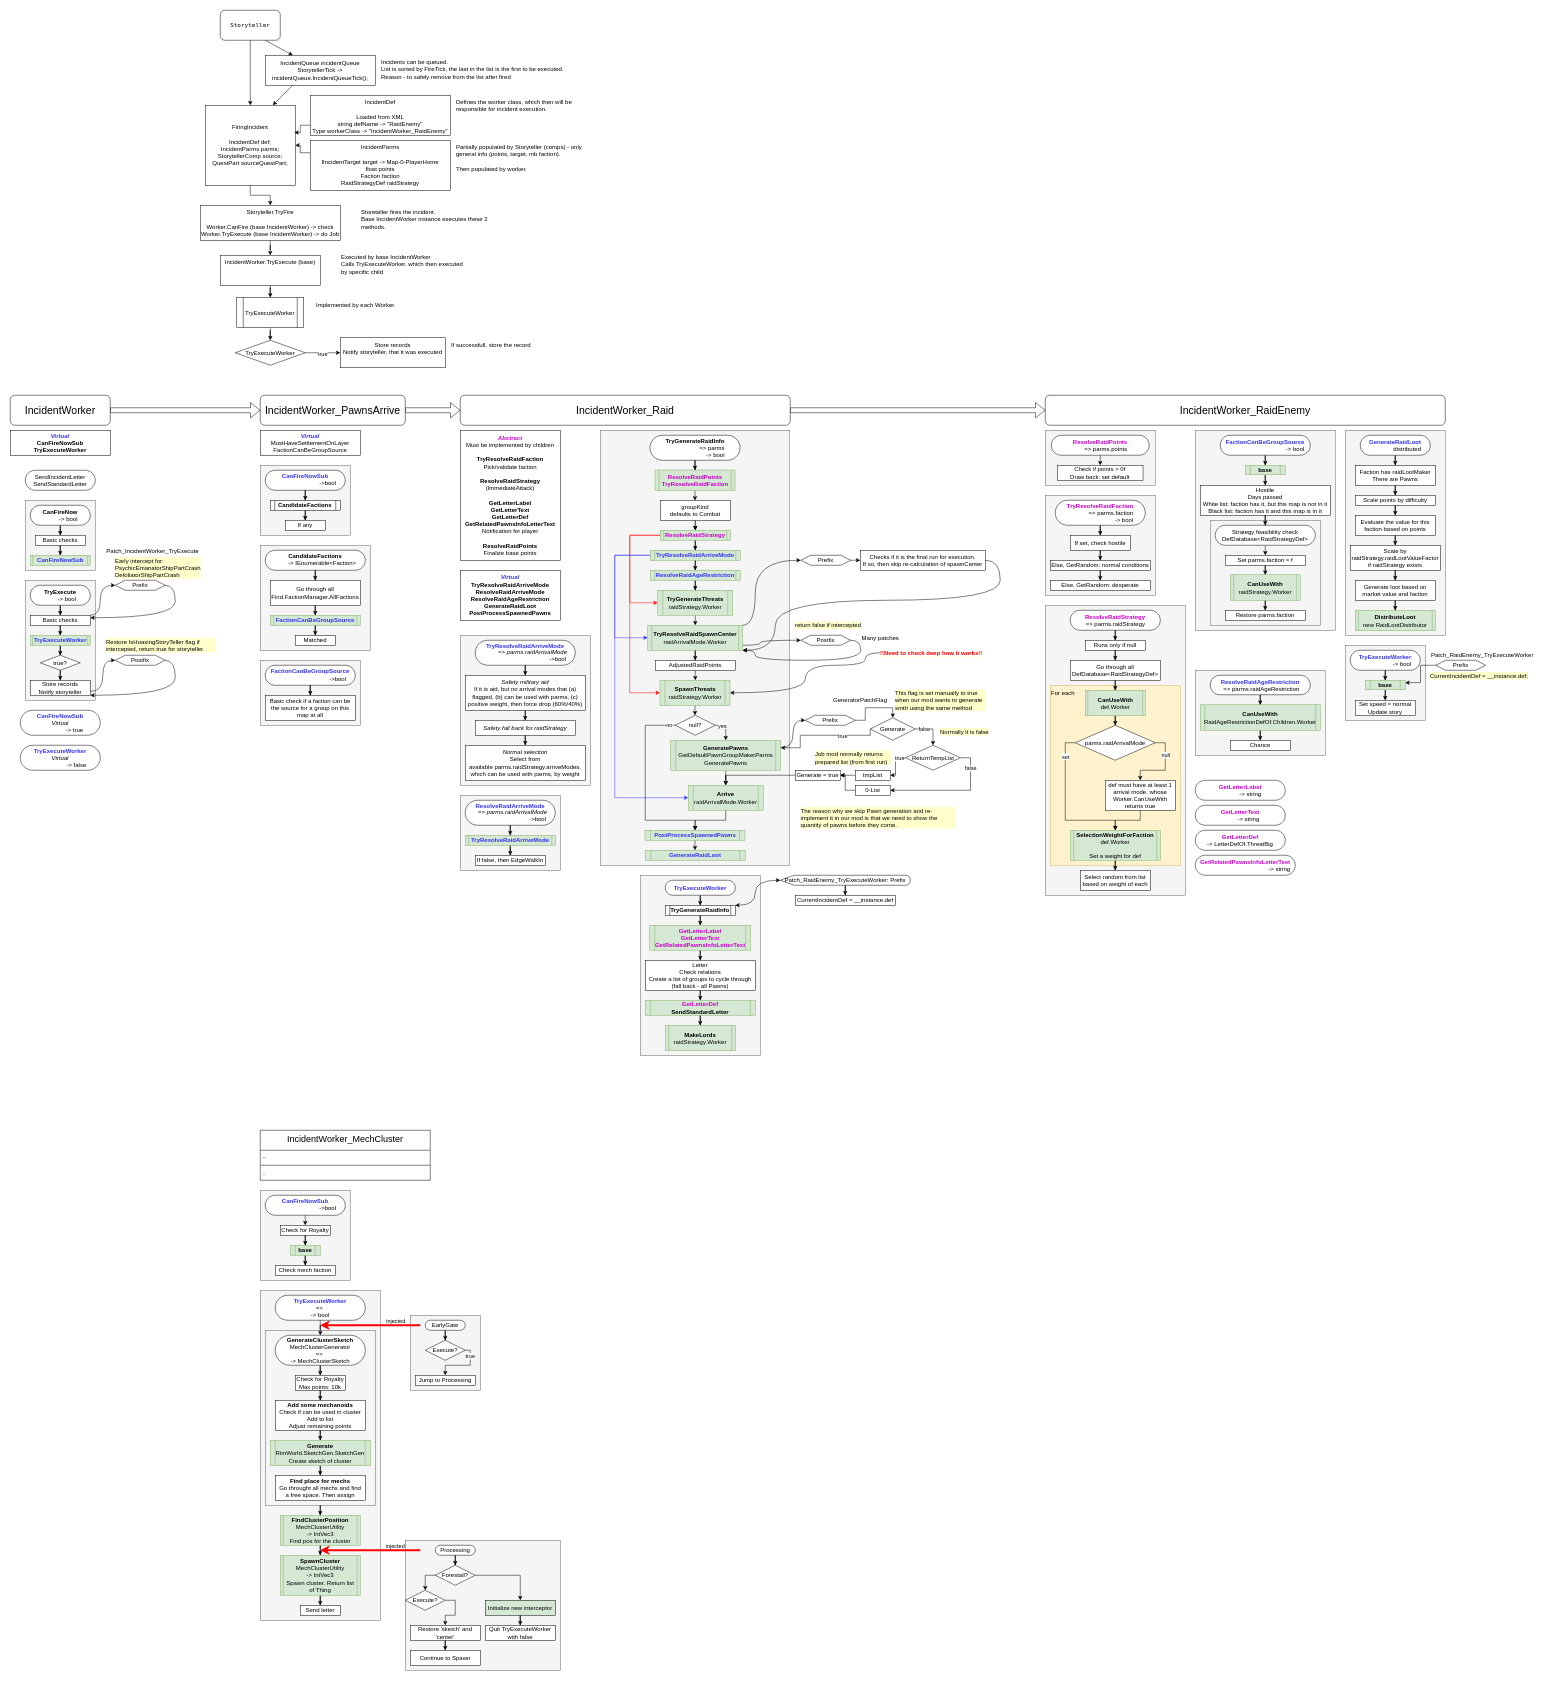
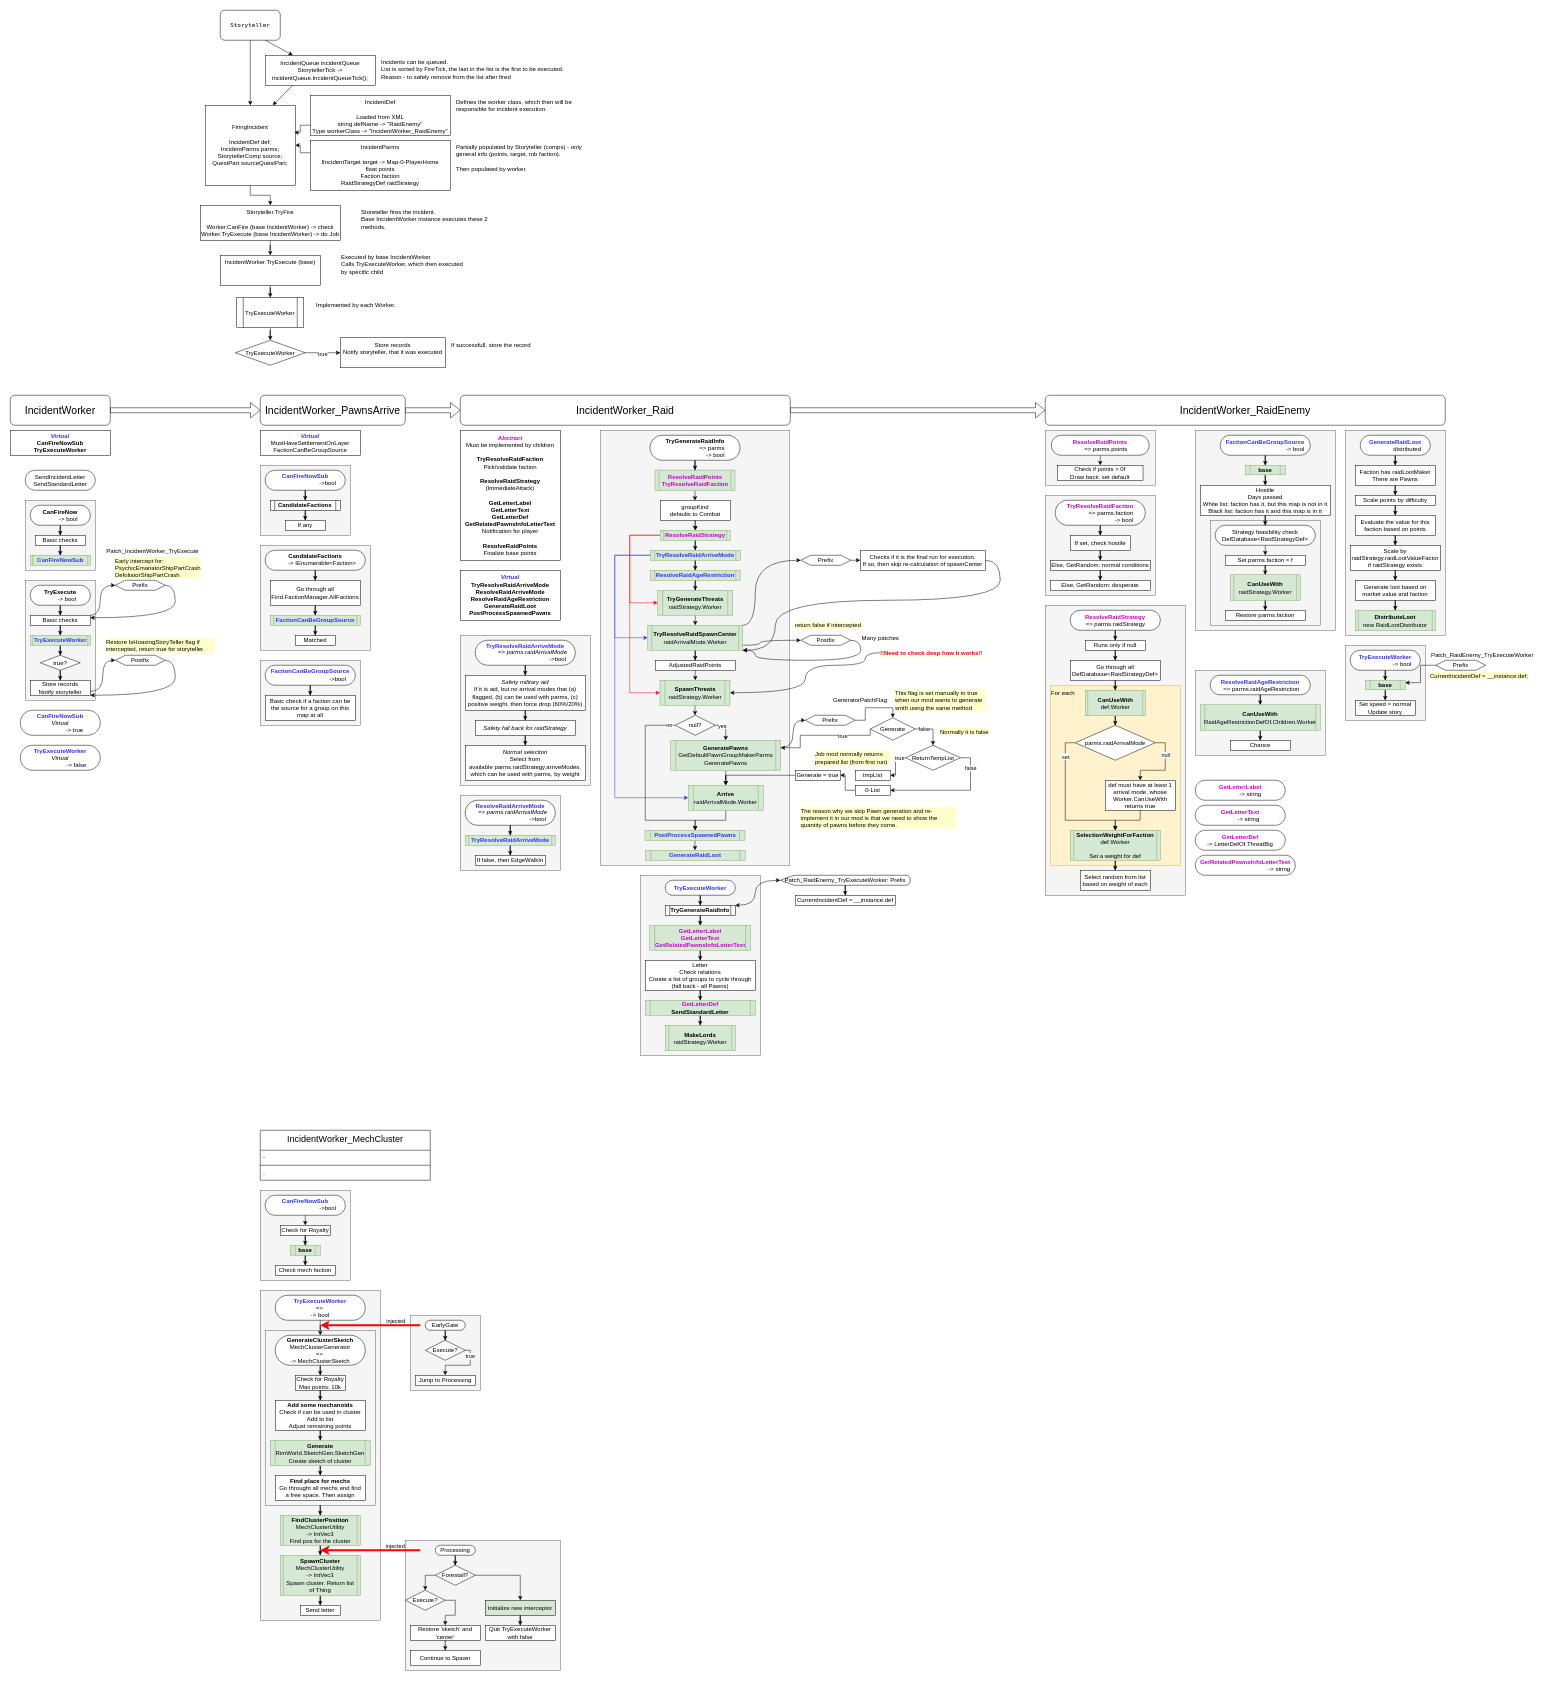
node "Safety military aid If it is aid, but no arrival modes that (a) flagged, (b) can be used with parms, (c) positive weight, then force drop (60%/40%)": label "Safety military aid If it is aid, but no arrival modes that (a) flagged, (b) can be used with parms, (c) positive weight, then force drop (60%/40%)" -> "Safety military aid If it is aid, but no arrival modes that (a) flagged, (b) can be used with parms, (c) positive weight, then force drop (60%/20%)"
edge "tmpList" -> "Generate = true": removed
edge "Restore 'sketch' and 'center'" -> "Continue to Spawn": style solid -> dashed
